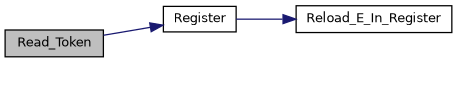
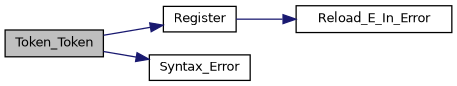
node "Reload_E_In_Register": label "Reload_E_In_Register" -> "Reload_E_In_Error"
node "Read_Token": label "Read_Token" -> "Token_Token"
node "Syntax_Error": added
